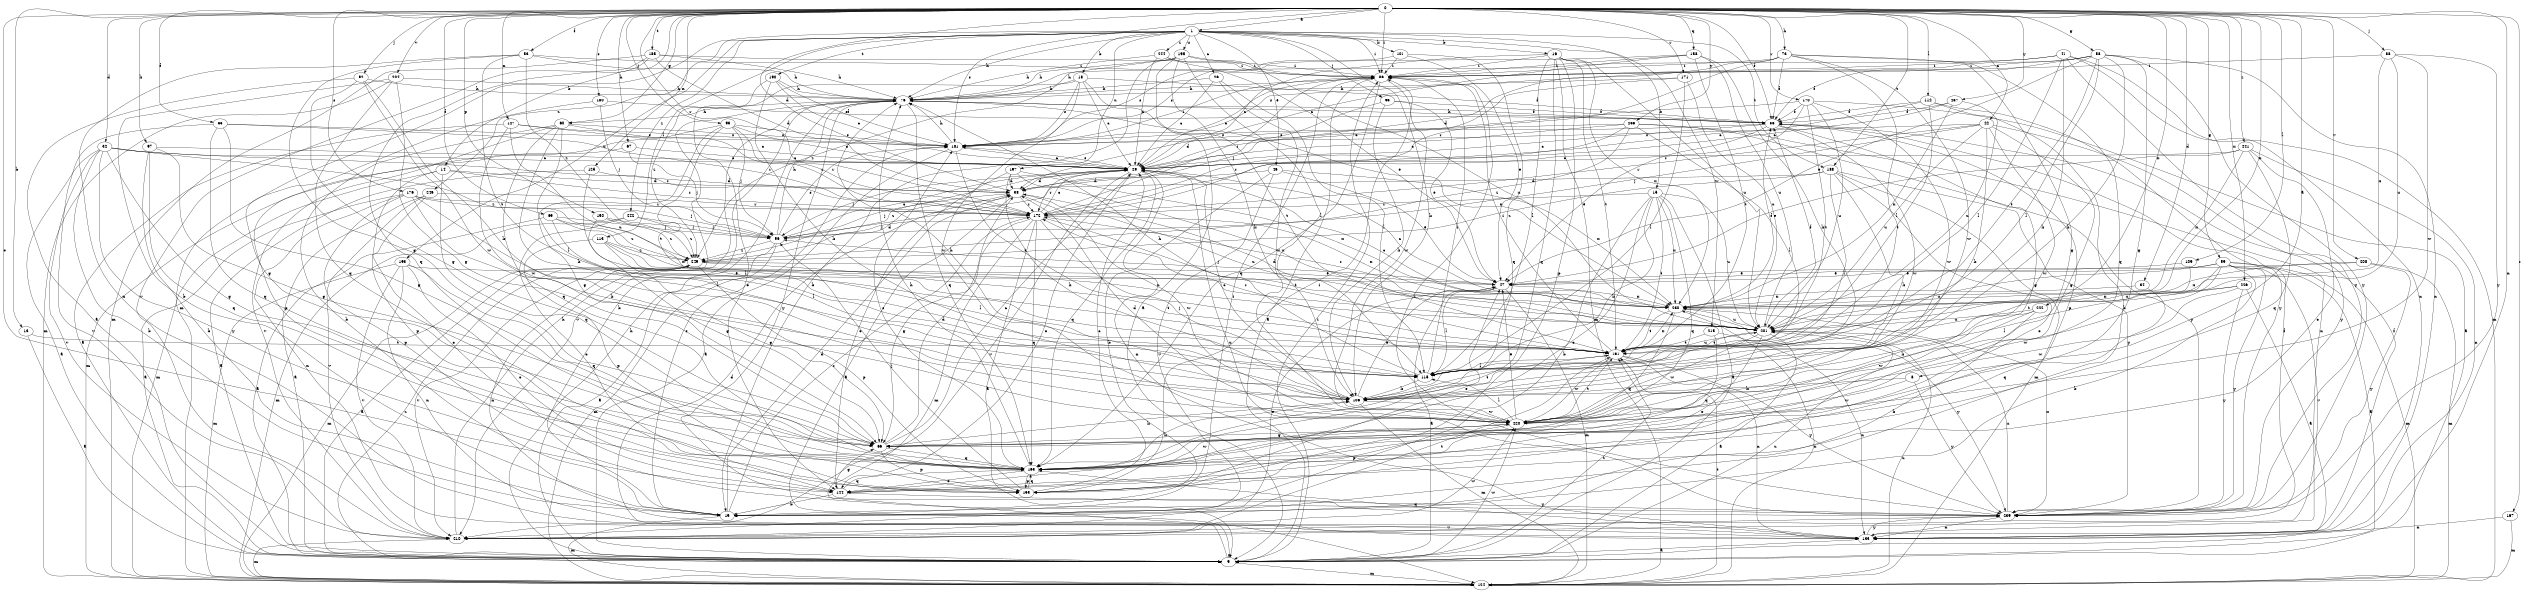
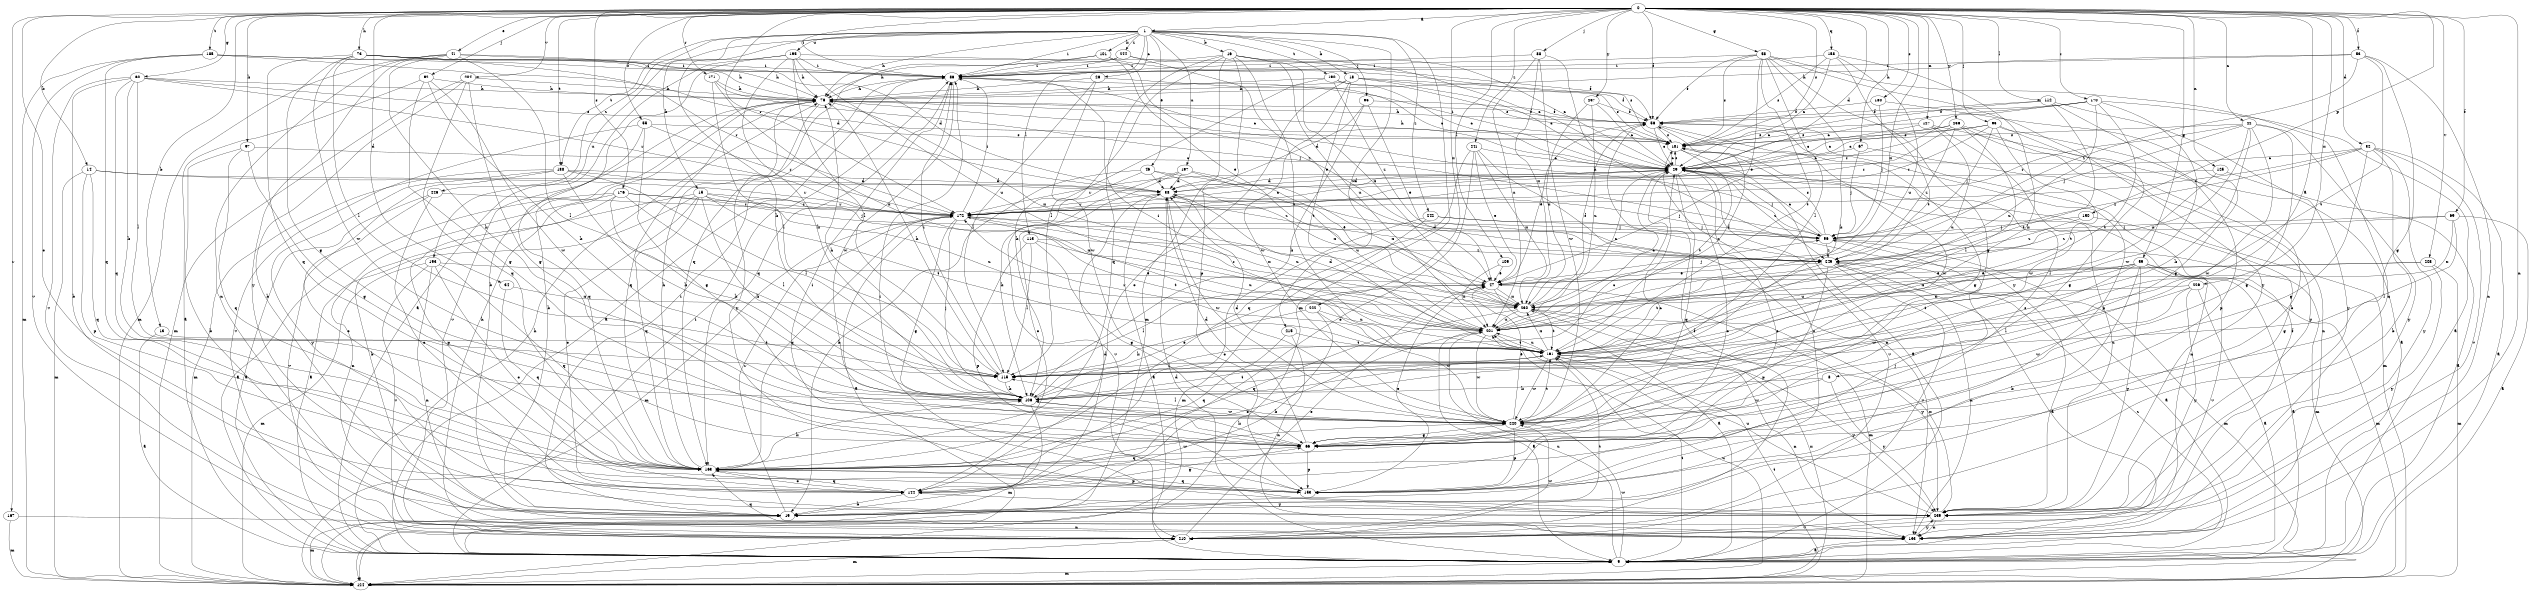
edge "0" -> "41": added, label "e"
edge "76" -> "60": reversed
